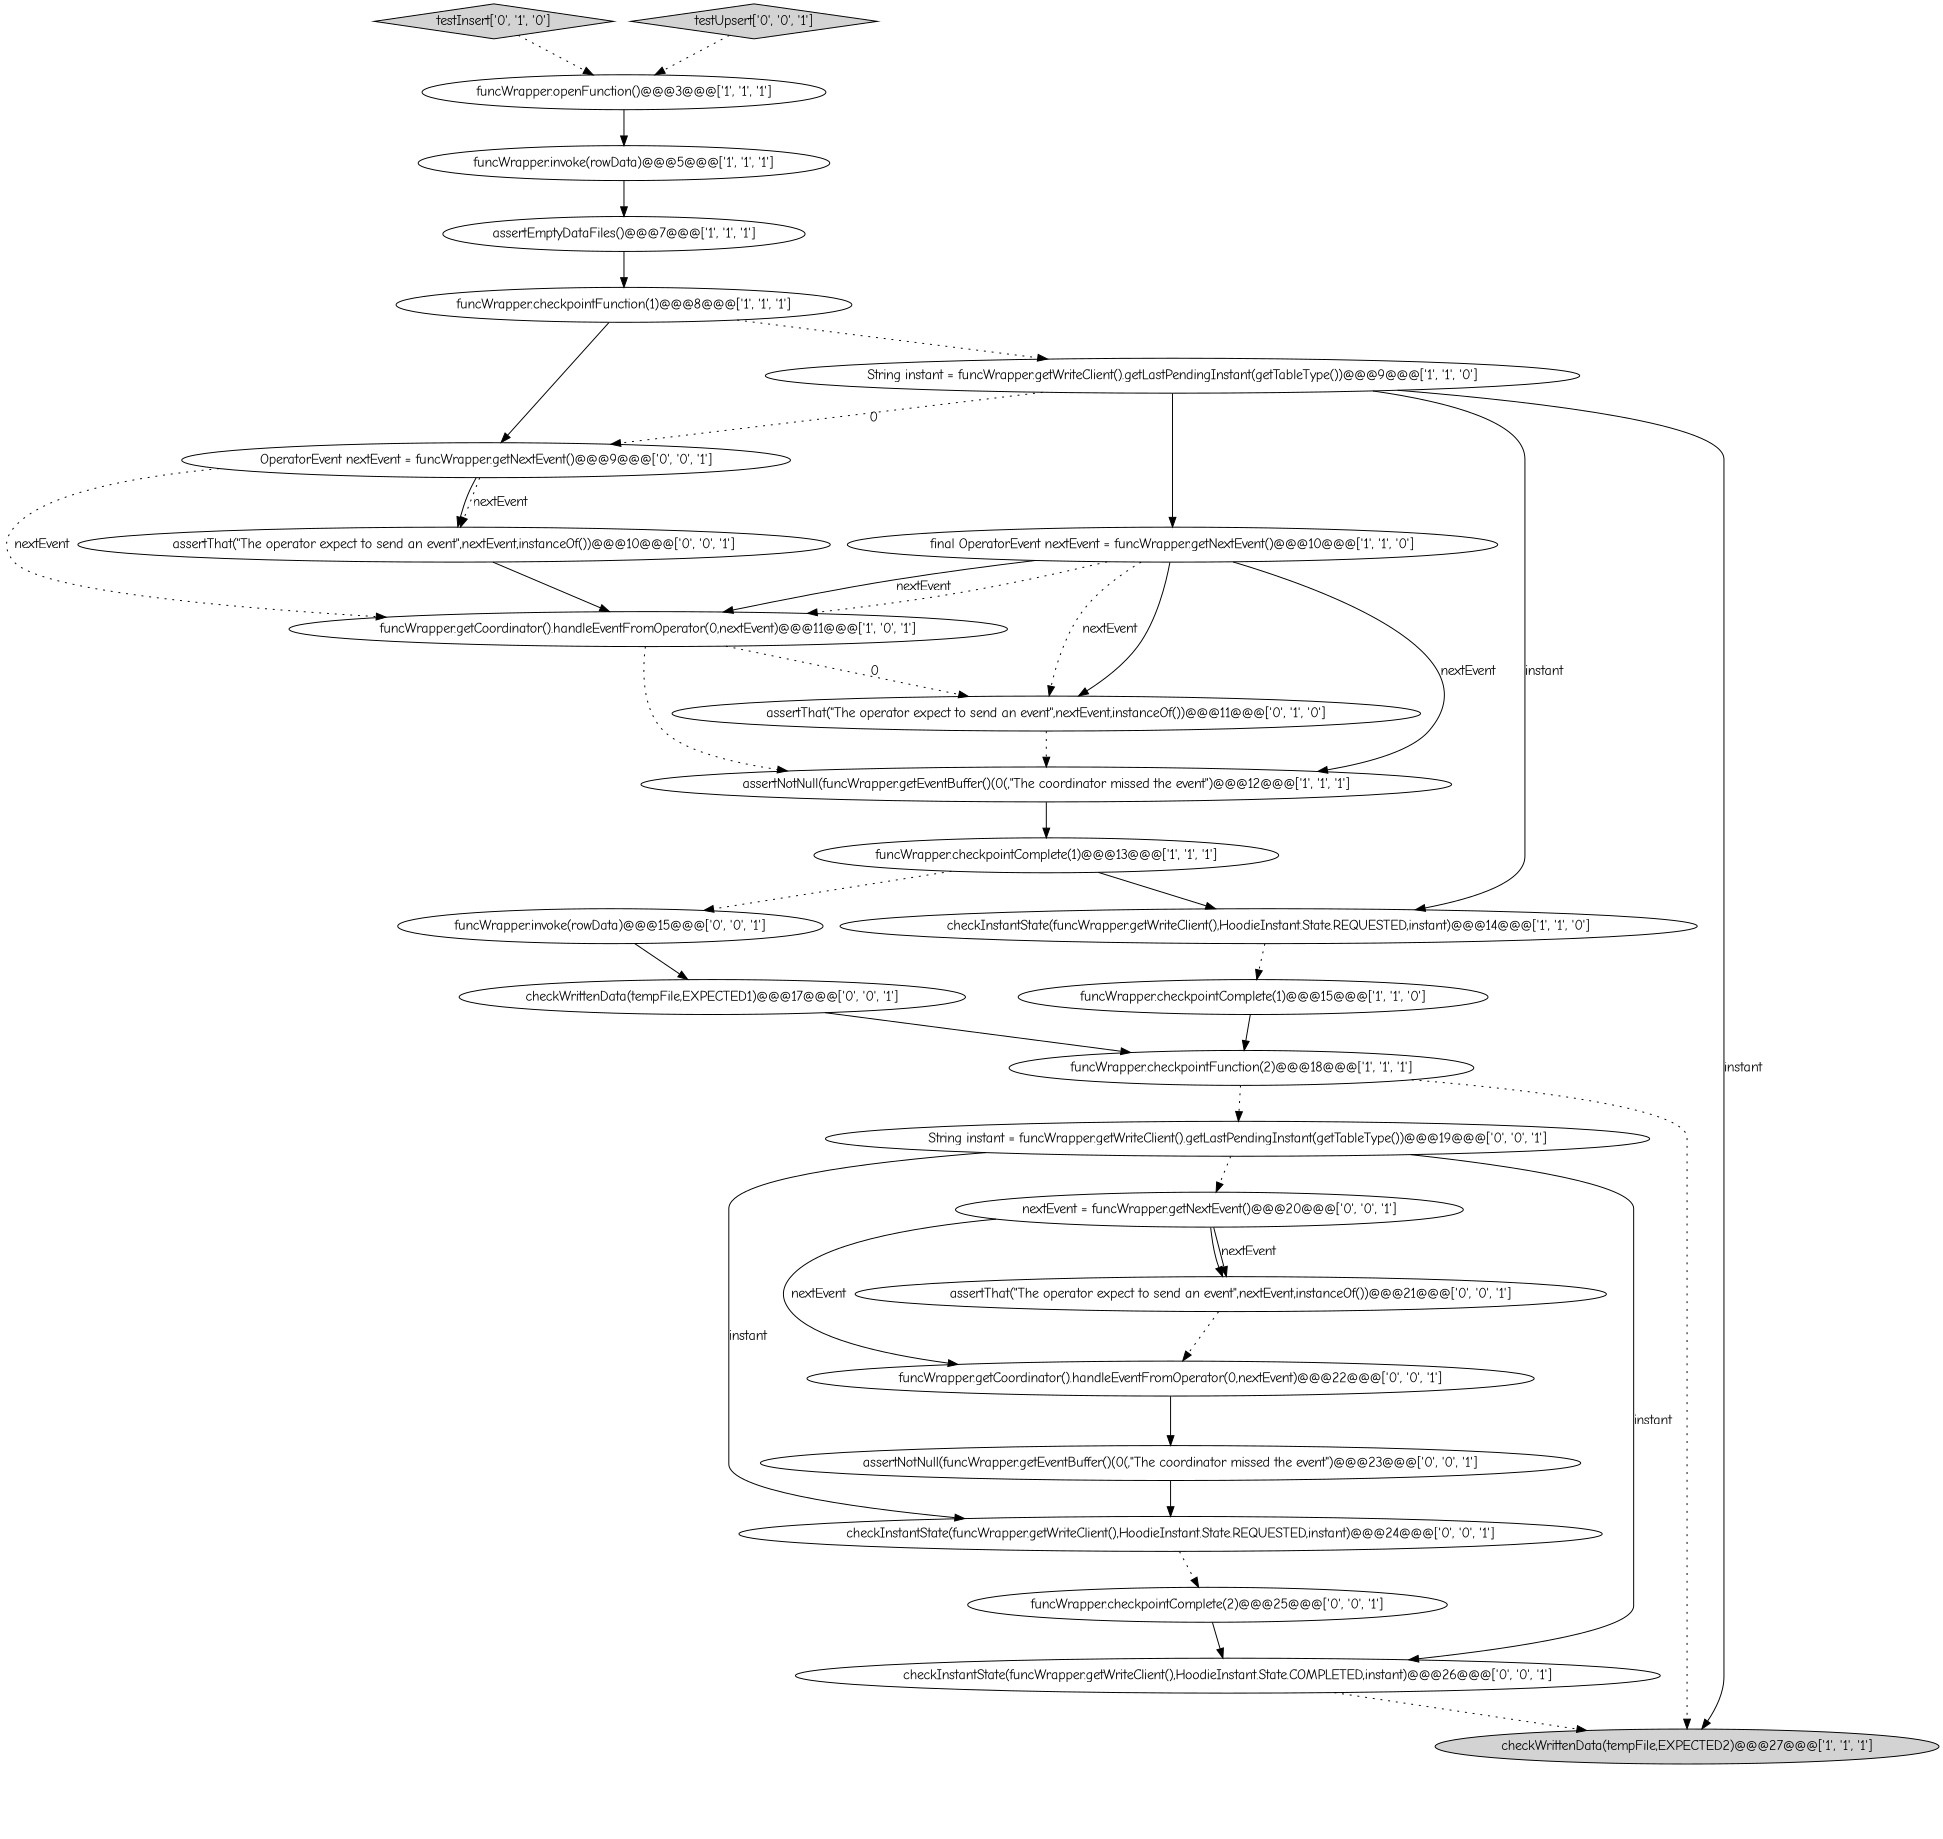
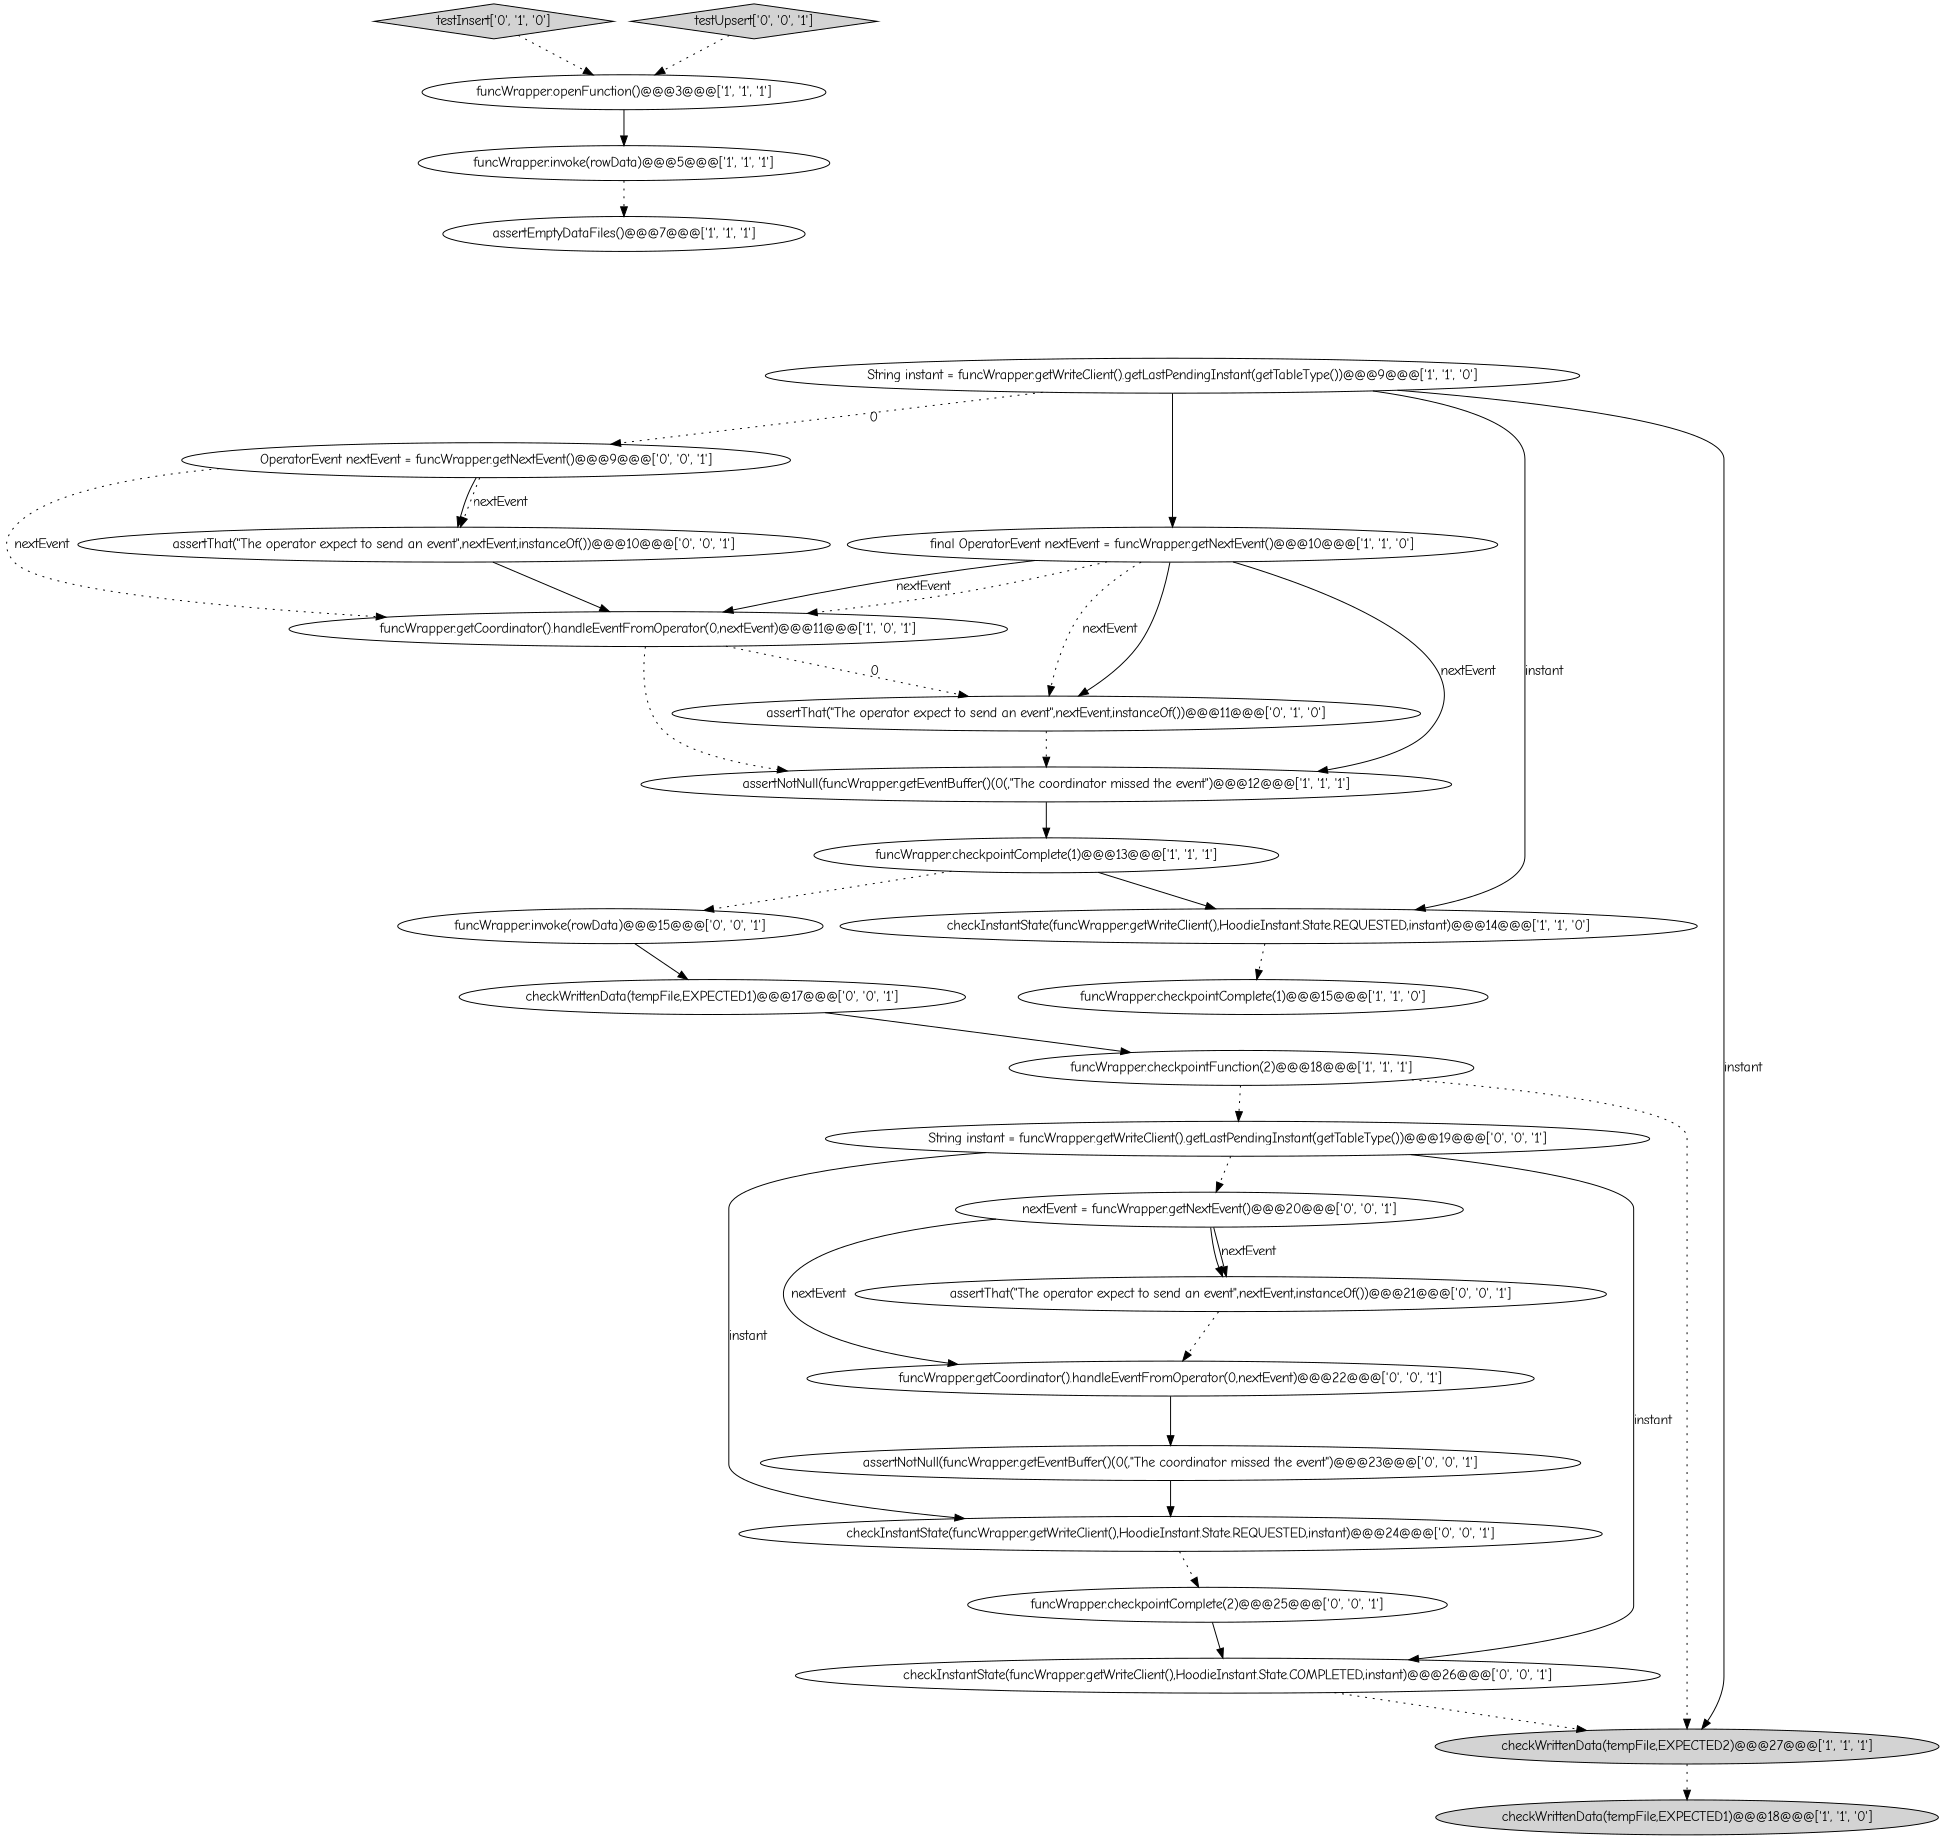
edge "funcWrapper.invoke(rowData)@@@5@@@['1', '1', '1']" -> "assertEmptyDataFiles()@@@7@@@['1', '1', '1']": style solid -> dotted
node "funcWrapper.checkpointFunction(1)@@@8@@@['1', '1', '1']": removed
edge "funcWrapper.checkpointComplete(1)@@@15@@@['1', '1', '0']" -> "funcWrapper.checkpointFunction(2)@@@18@@@['1', '1', '1']": removed
node "checkWrittenData(tempFile,EXPECTED1)@@@18@@@['1', '1', '0']": added
